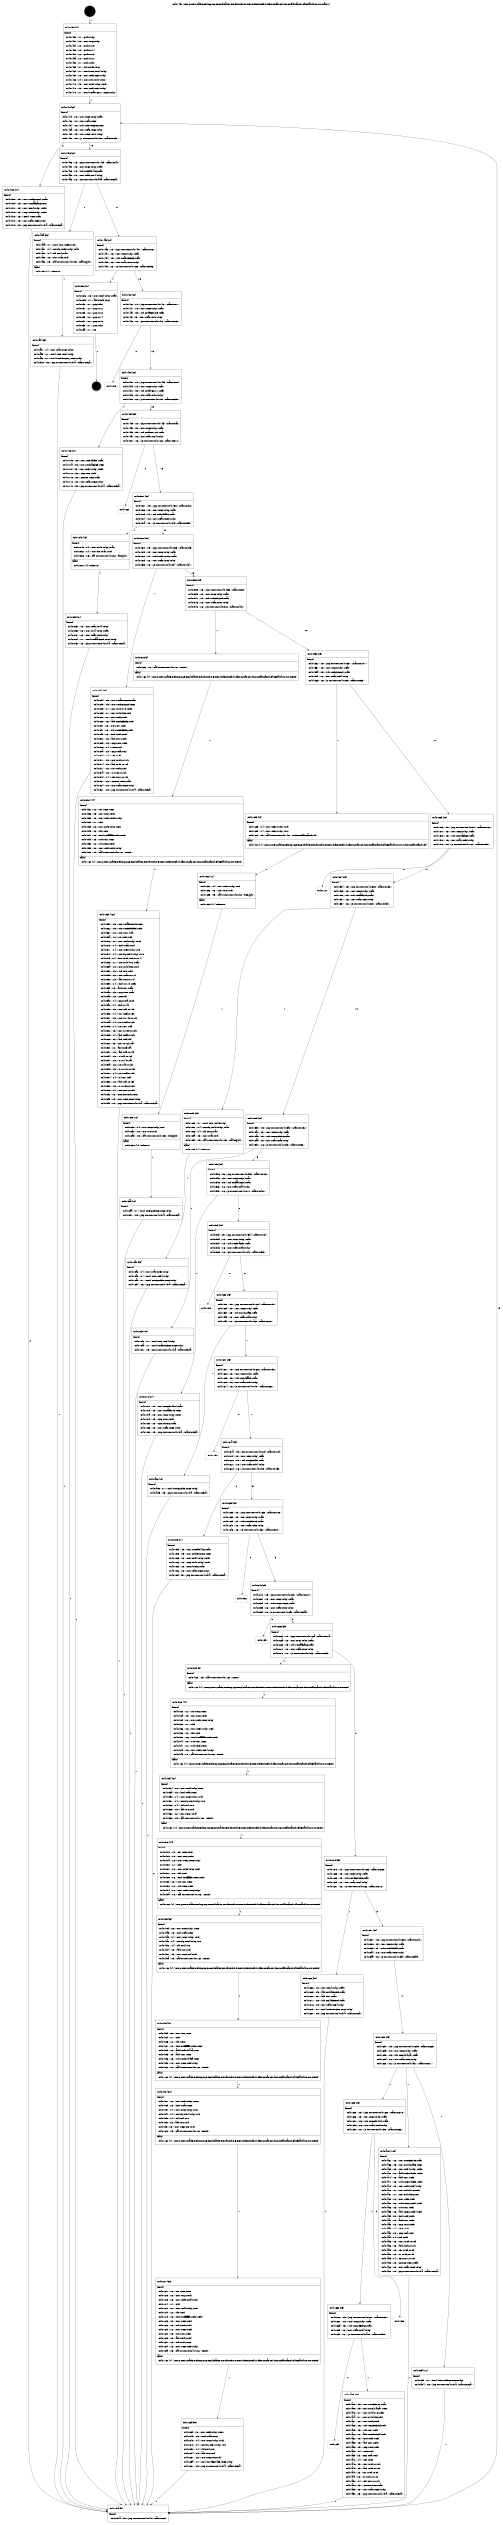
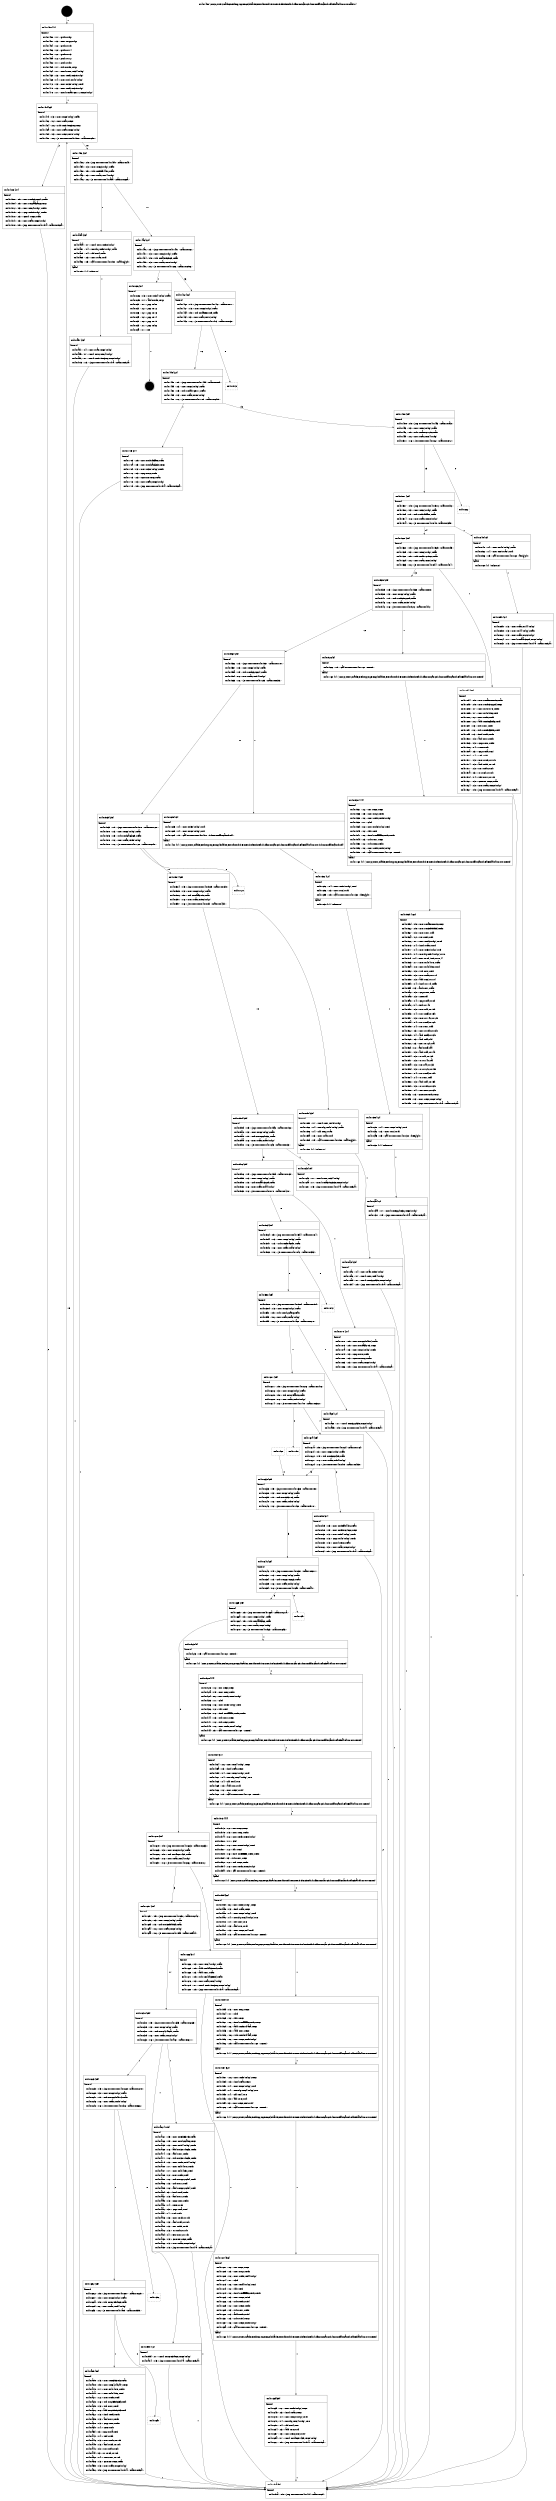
edge "0x401633 [25]" -> "0x401d60": reversed
edge "0x401cd3 [19]" -> "0x401d7a [5]": removed, label "1"
